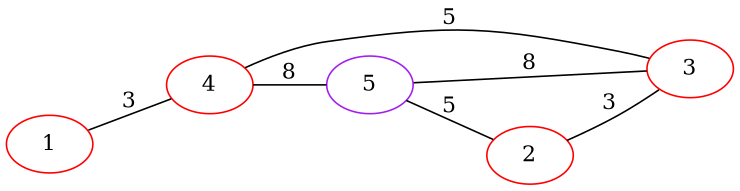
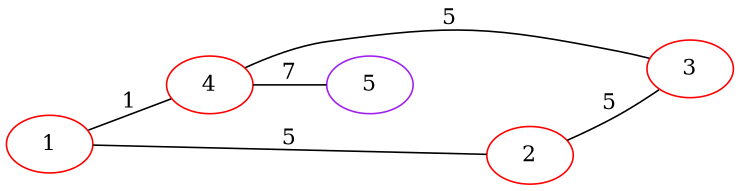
edge "4" -- "5": label "8" -> "7"
edge "3" -- "5": removed, label "8"
edge "4" -- "1": label "3" -> "1"
edge "3" -- "2": label "3" -> "5"
edge "5" -- "2": now "1" -- "2"
